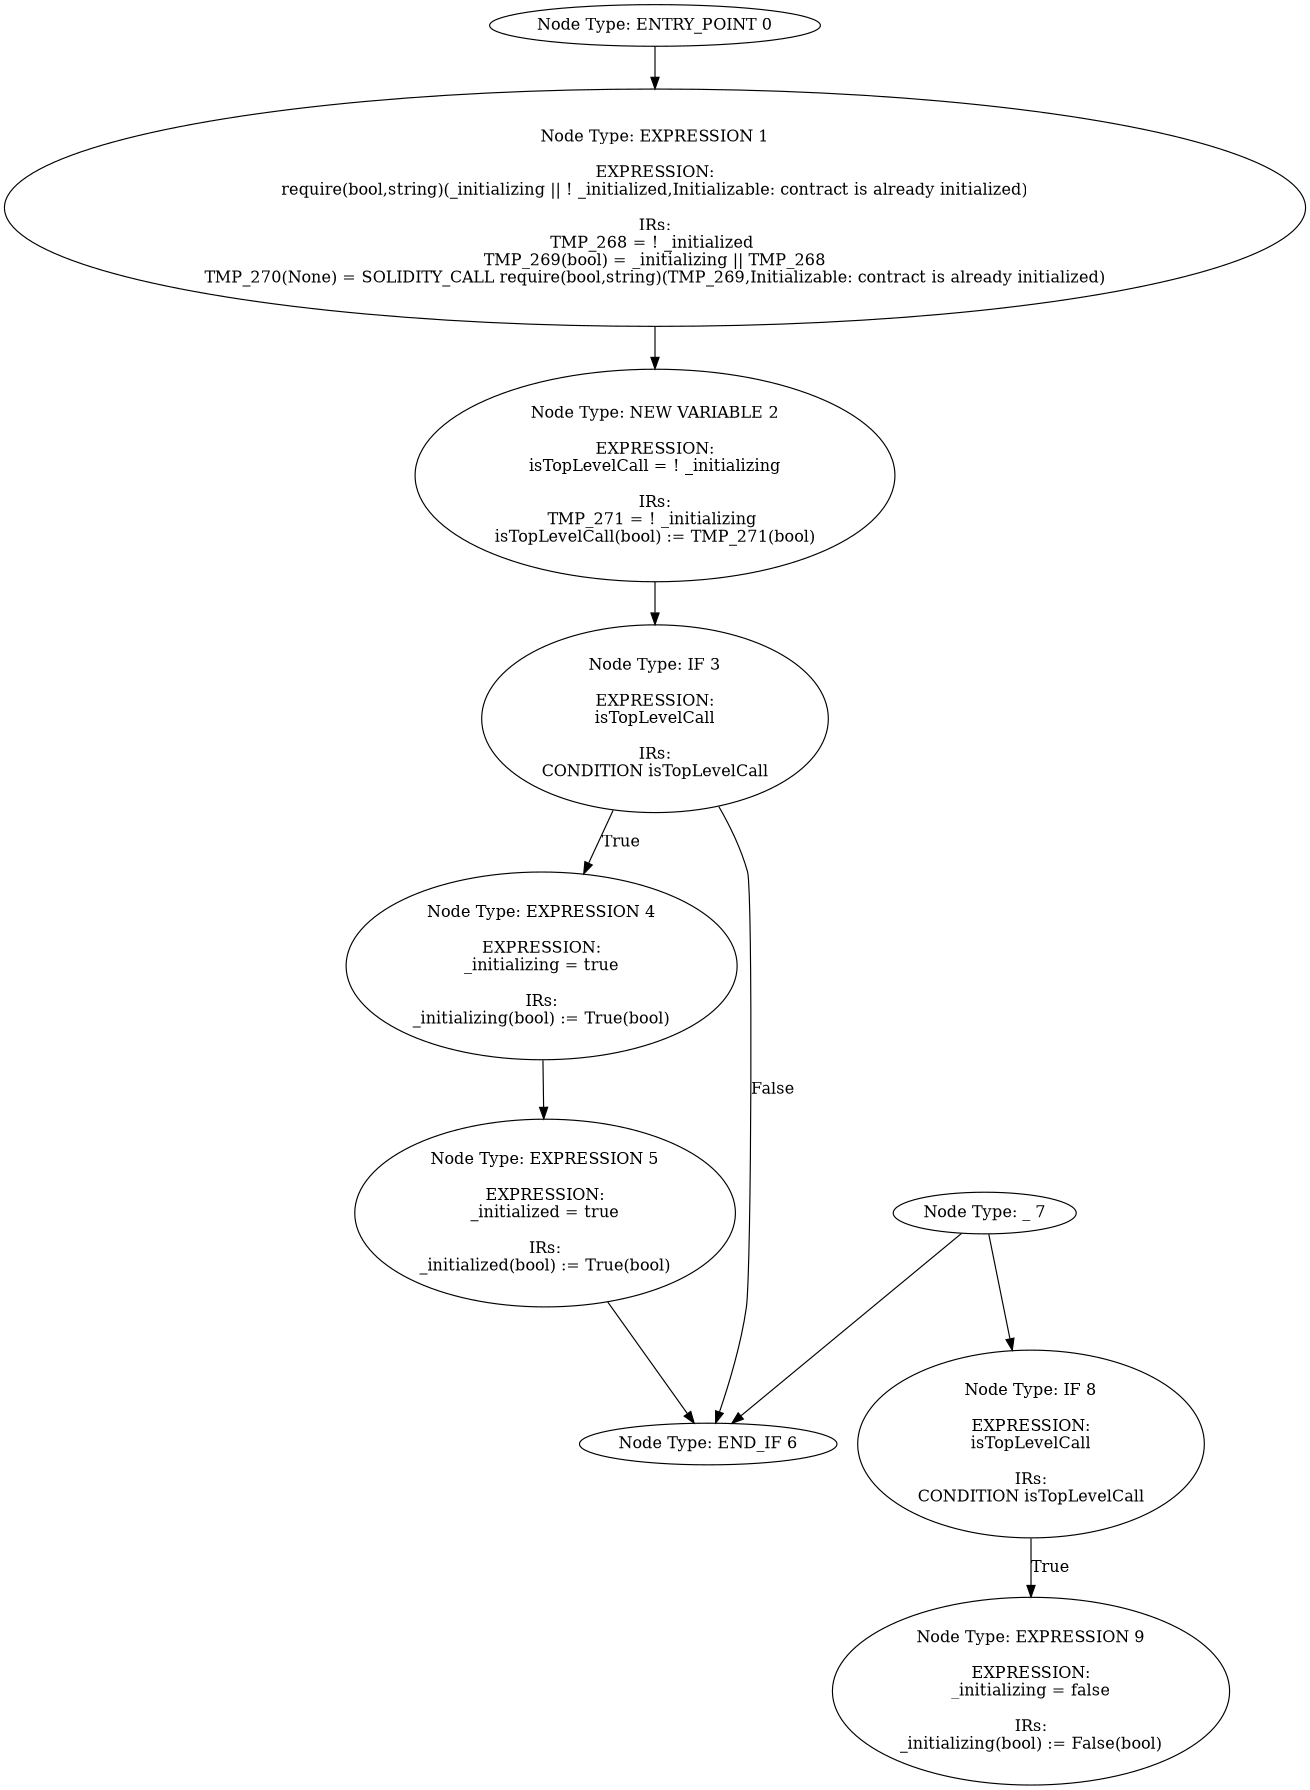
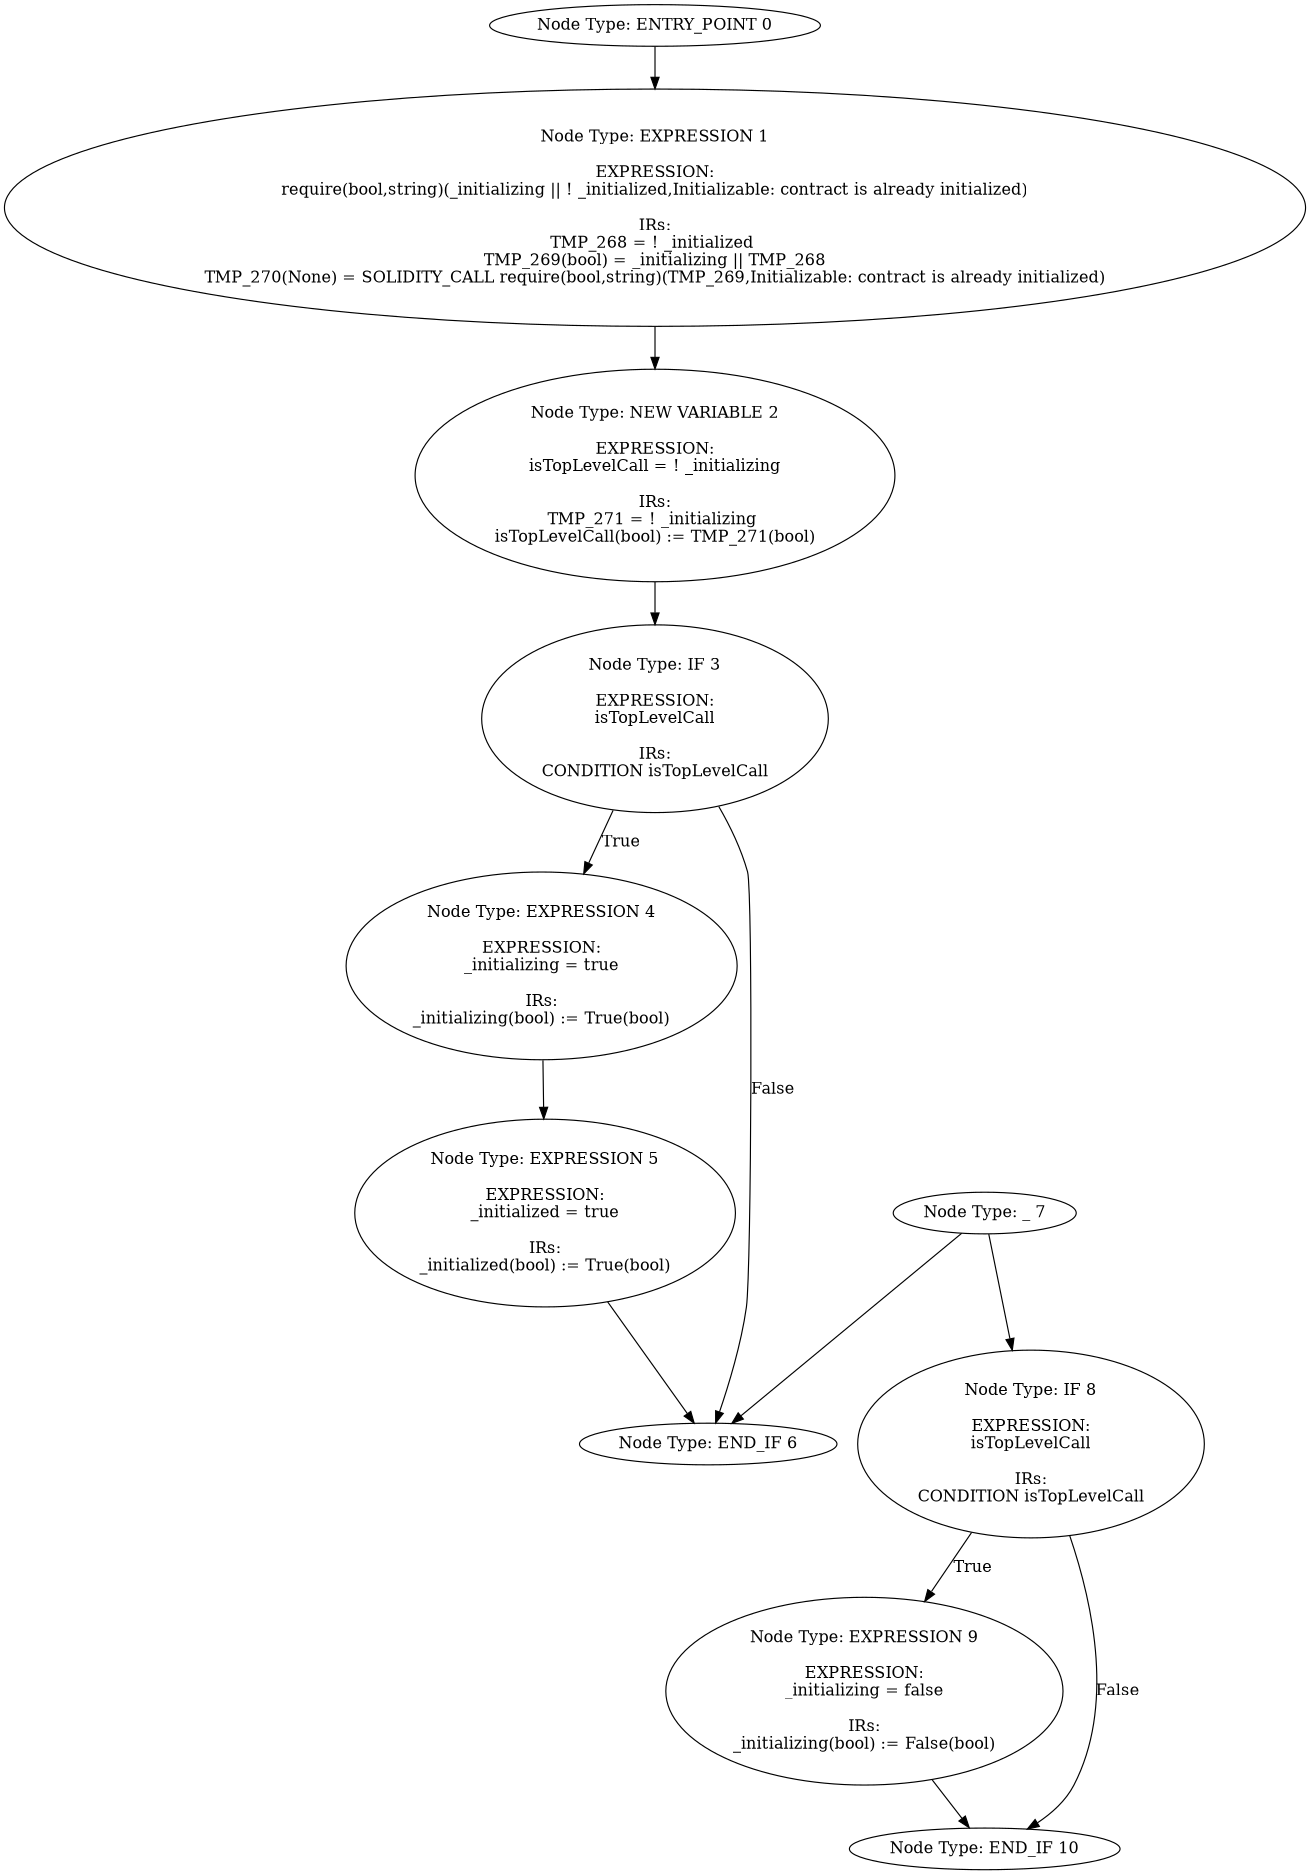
node "Node Type: END_IF 10": added
